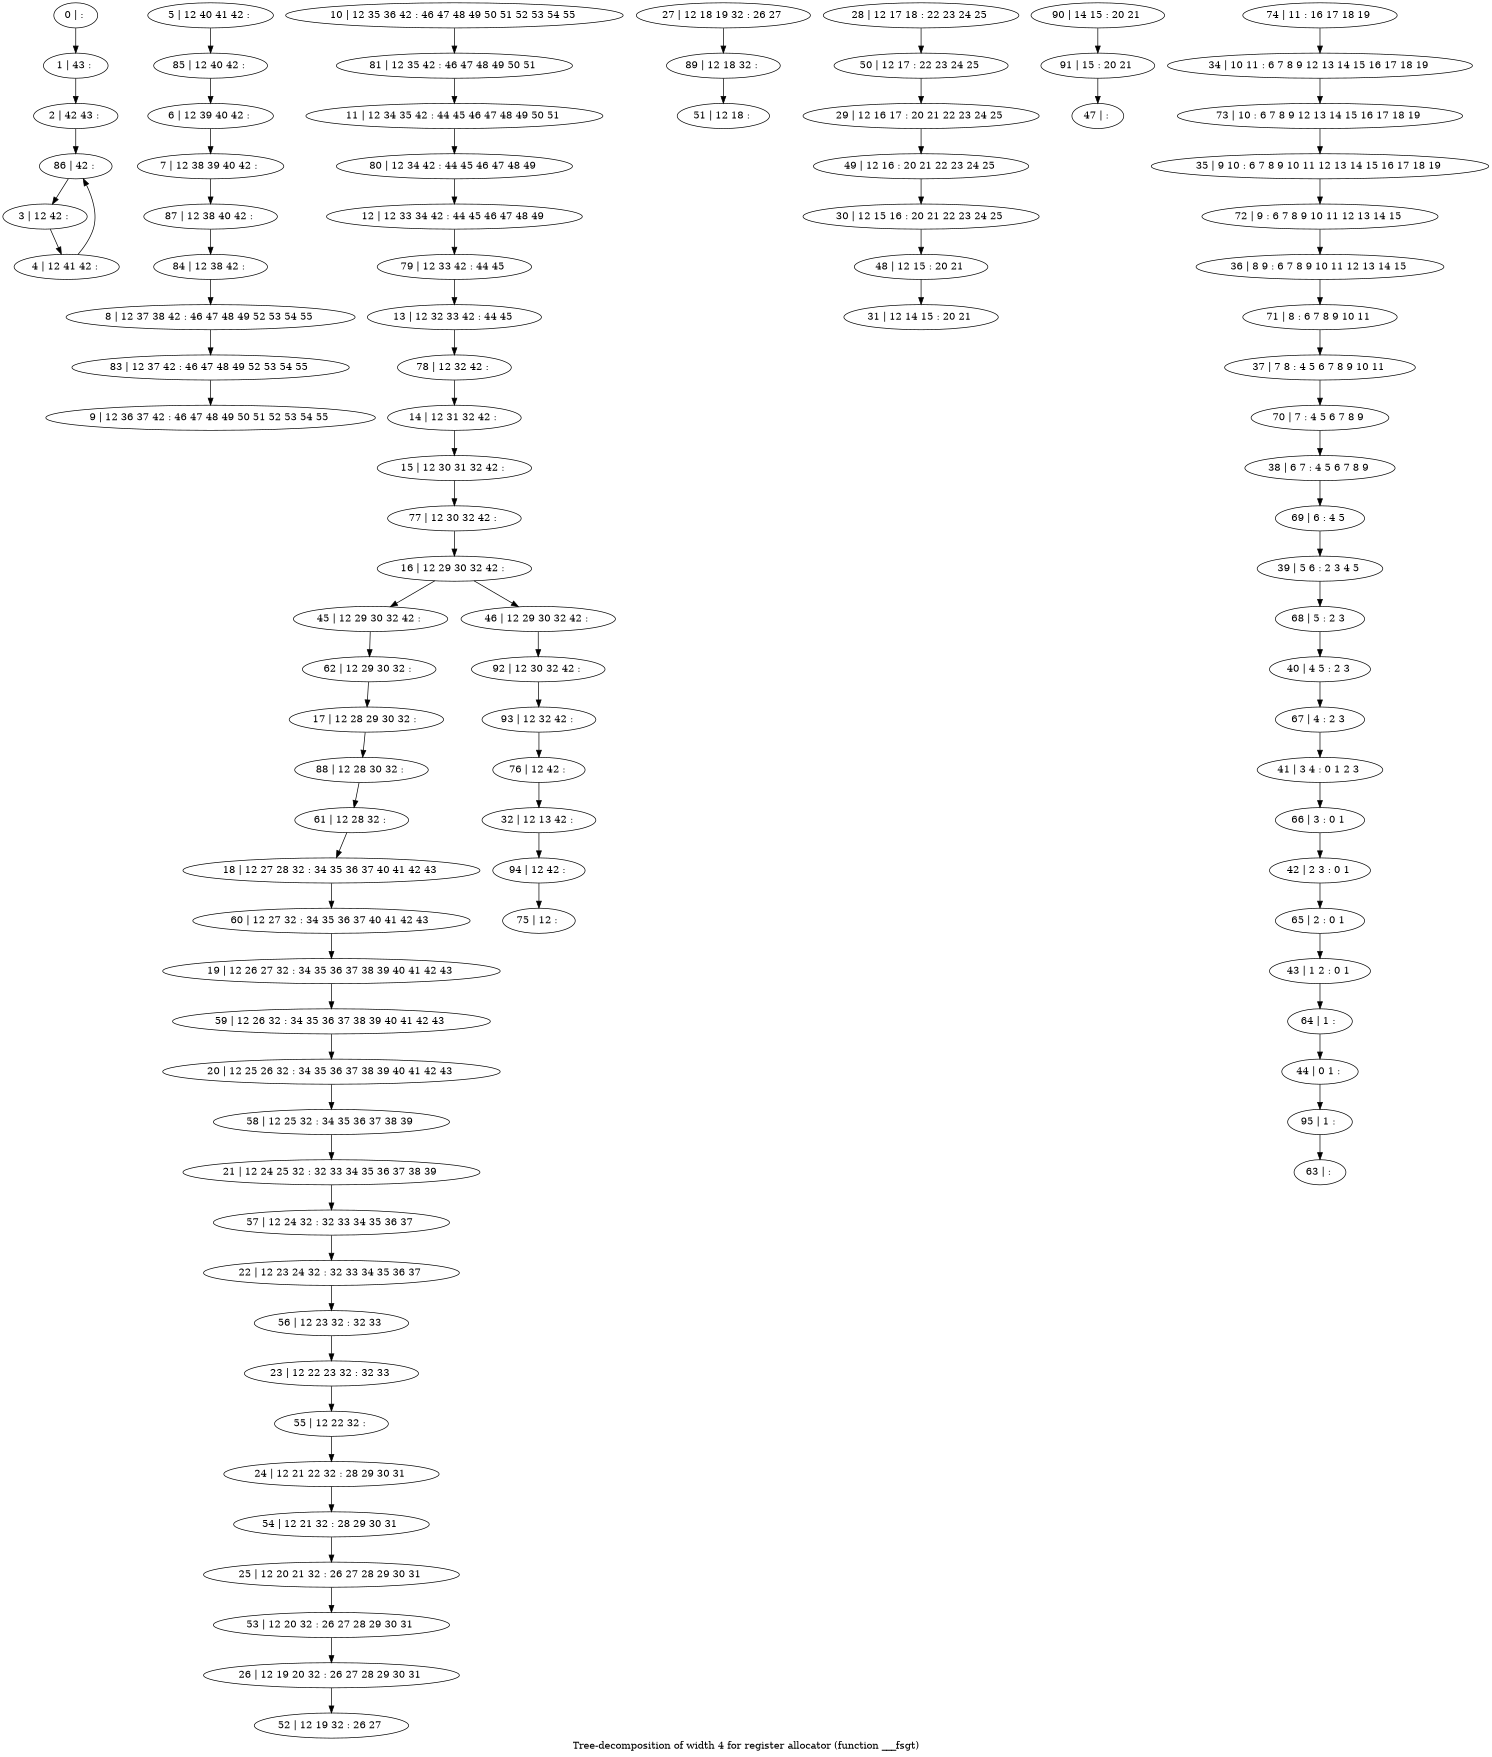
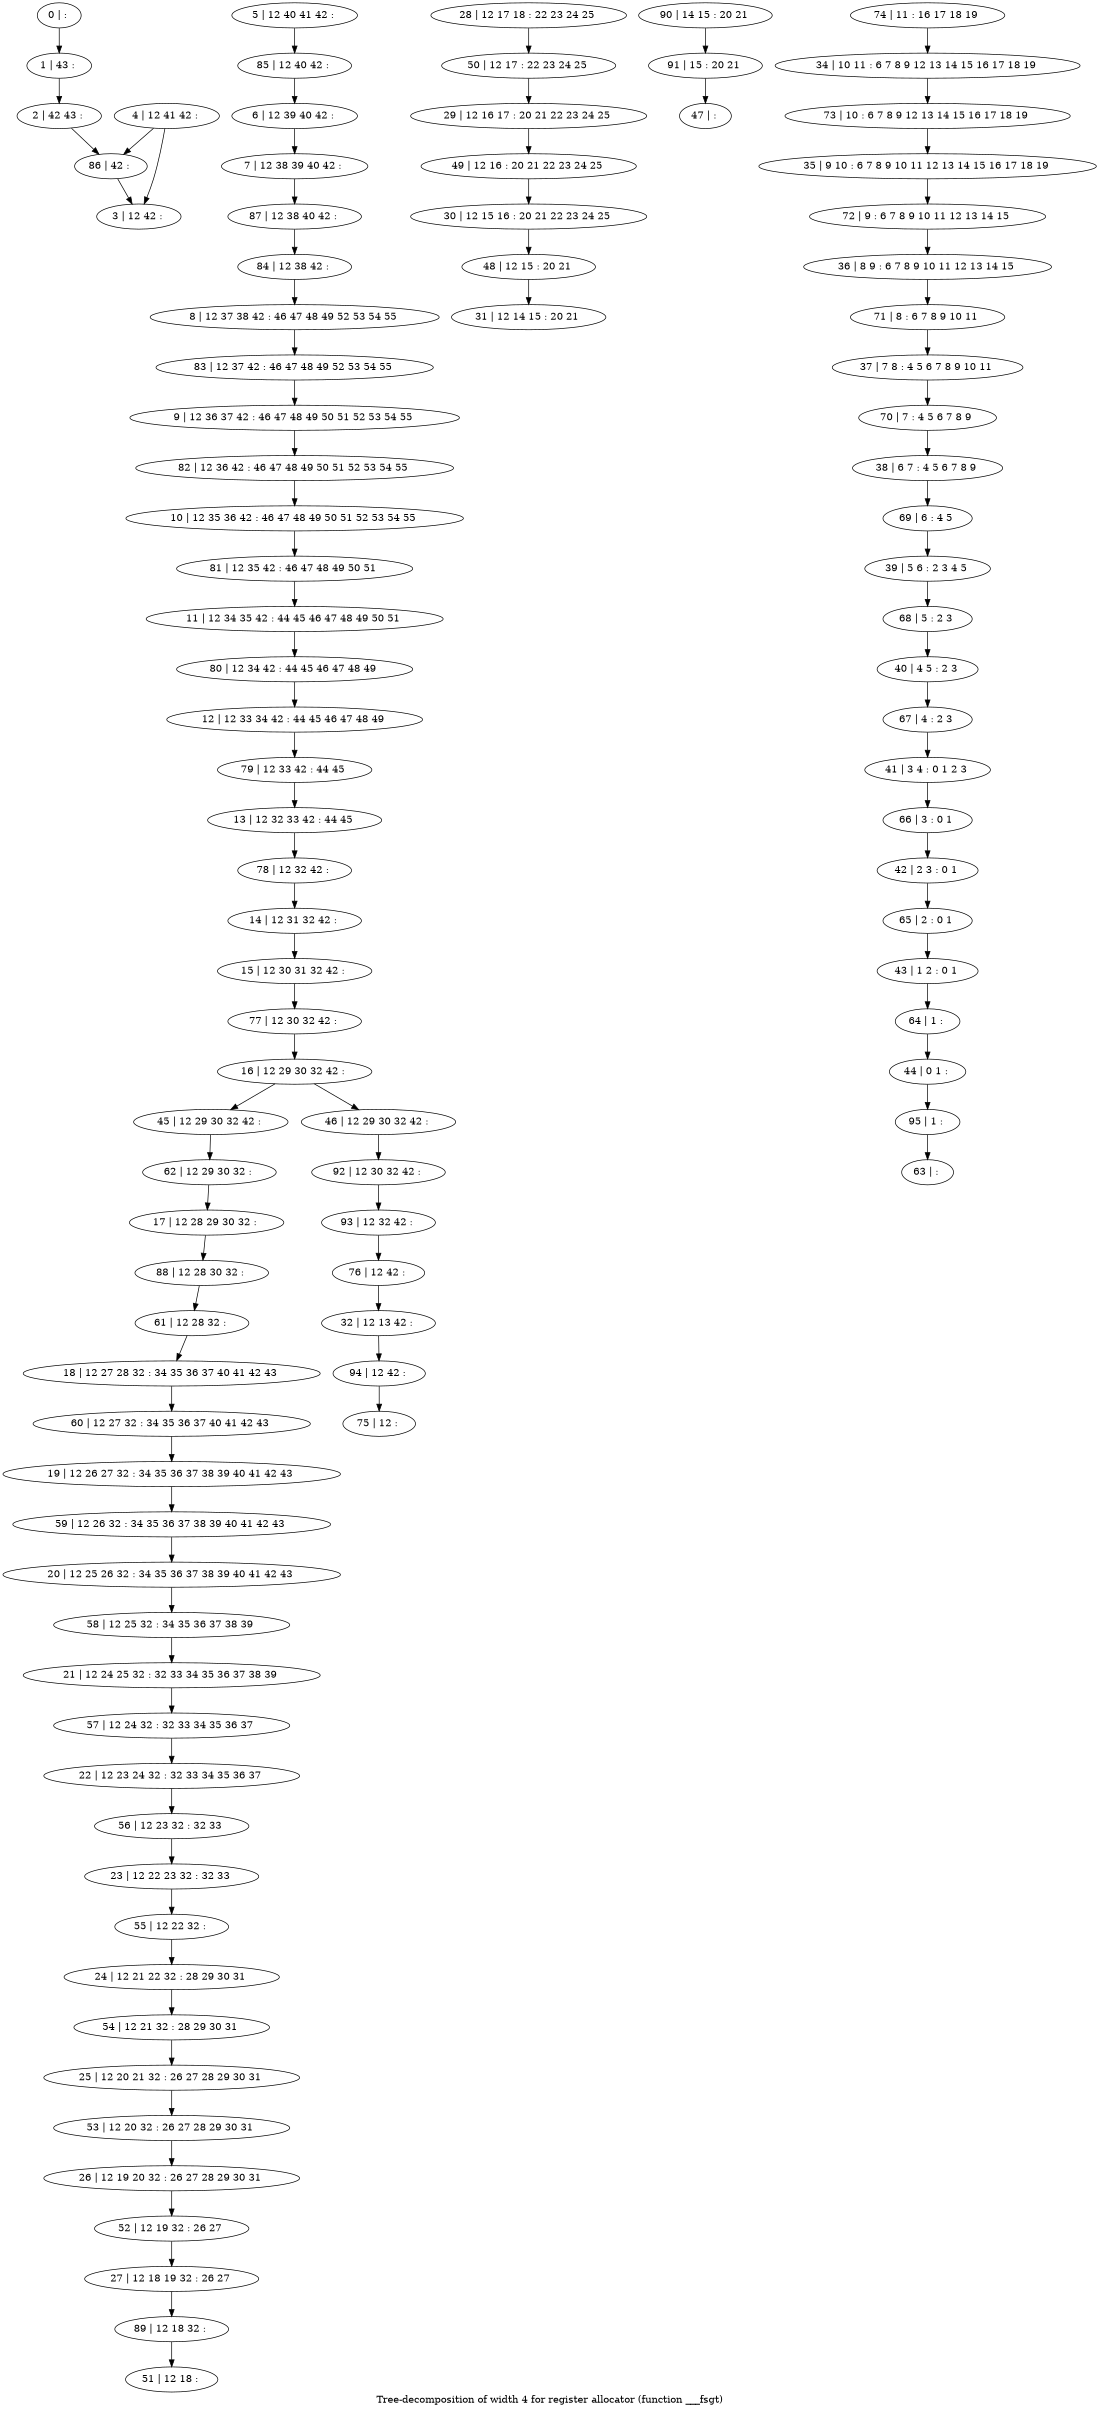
edge "3 | 12 42 :" -> "4 | 12 41 42 :": reversed
node "82 | 12 36 42 : 46 47 48 49 50 51 52 53 54 55": added
edge "52 | 12 19 32 : 26 27" -> "27 | 12 18 19 32 : 26 27": added
